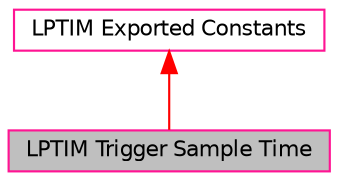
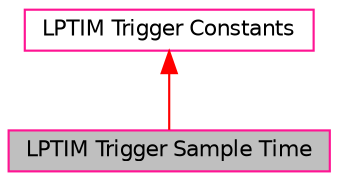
node "LPTIM Exported Constants": label "LPTIM Exported Constants" -> "LPTIM Trigger Constants"
